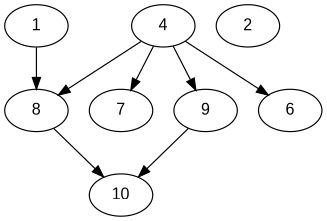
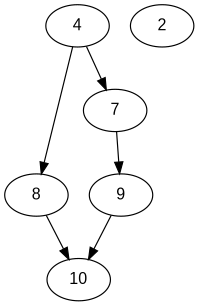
node "1": removed
edge "4" -> "9": now "7" -> "9"
node "6": removed
